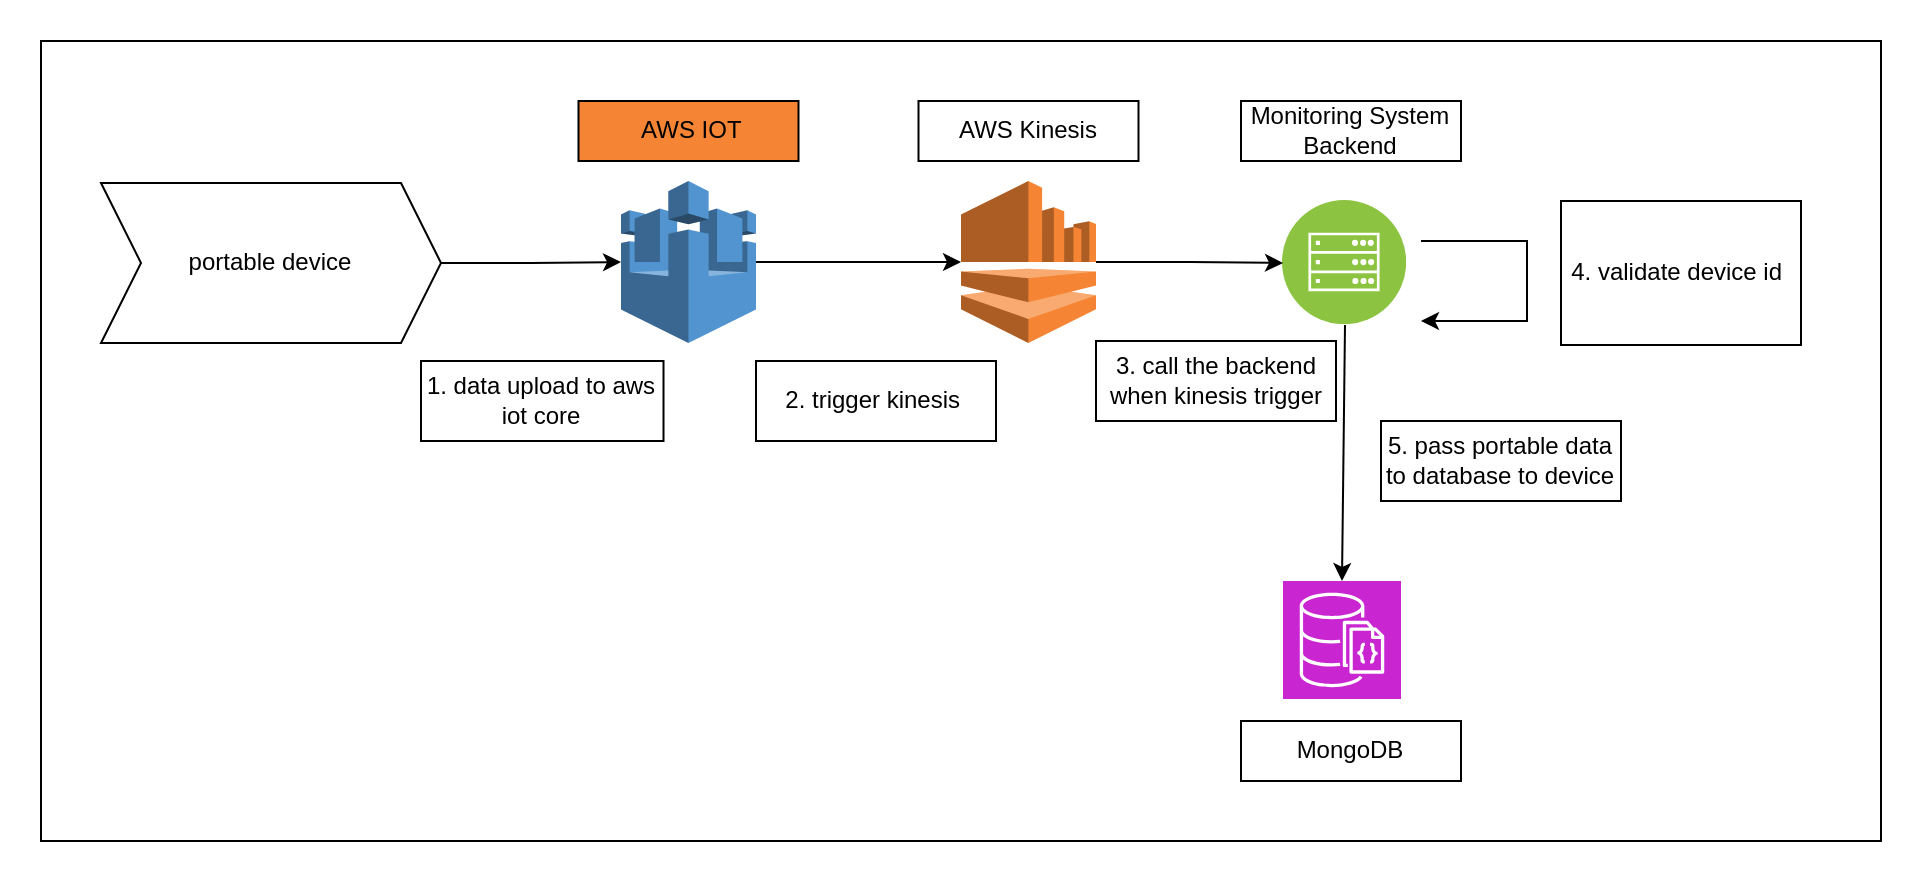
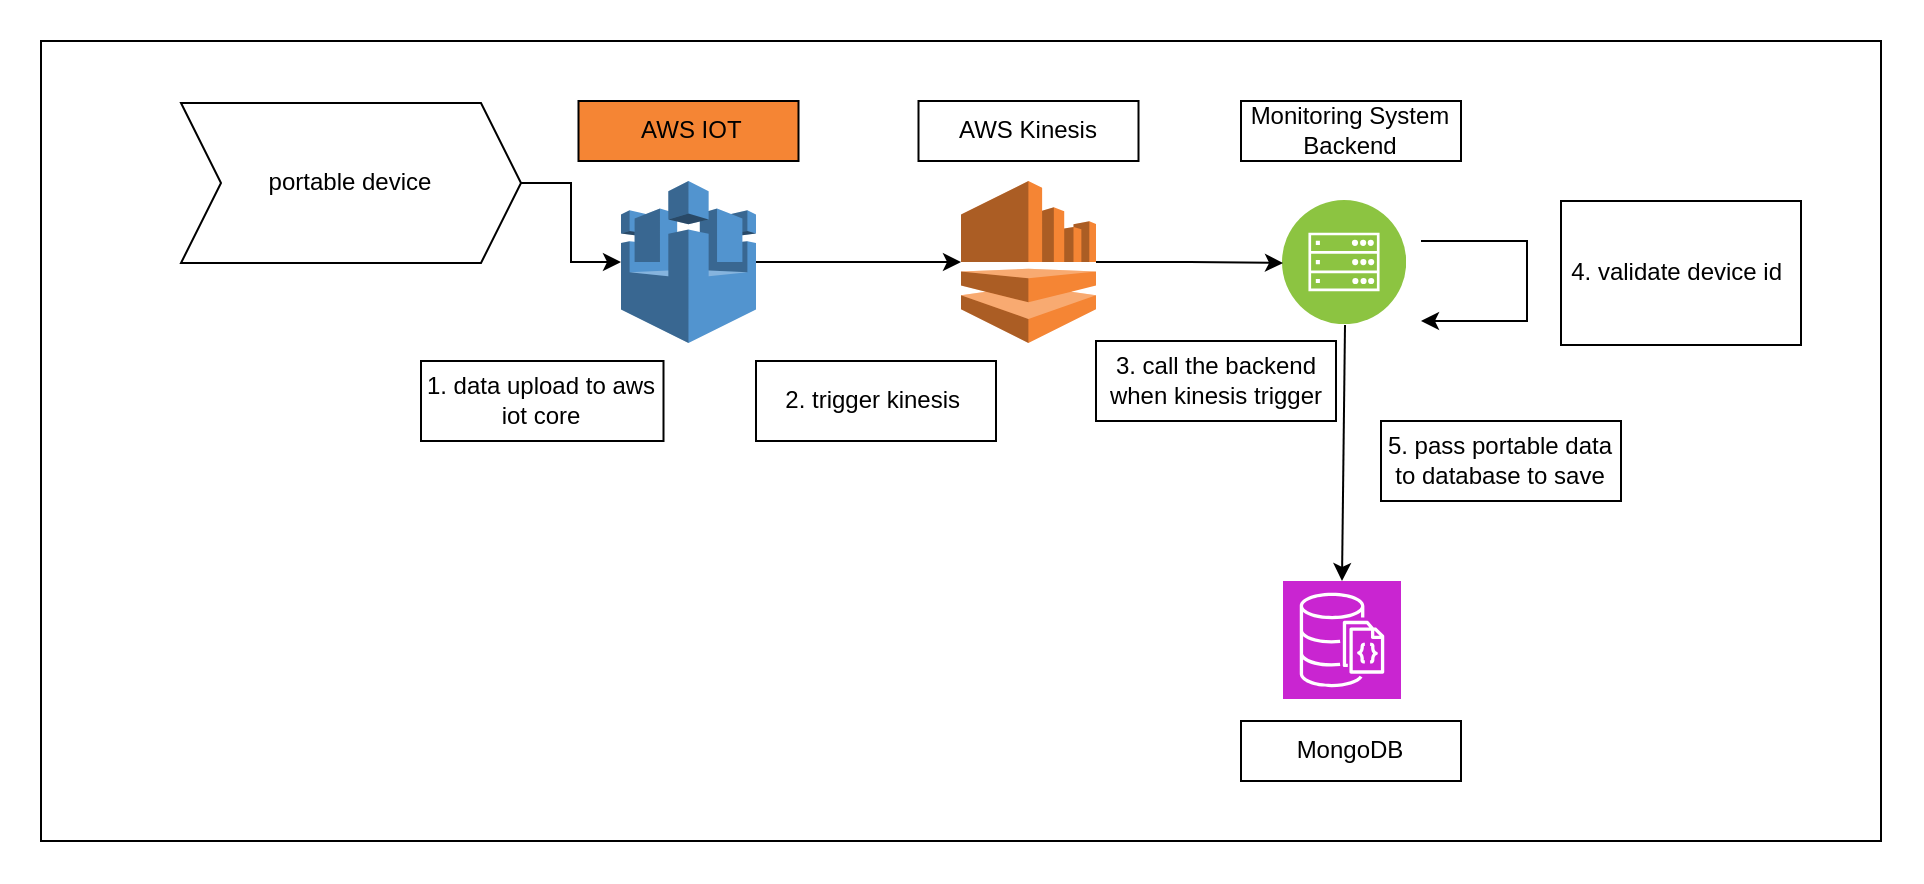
node "portable device": moved (271, 263) -> (351, 183)
node "5. pass portable data to database to device": label "5. pass portable data to database to device" -> "5. pass portable data to database to save"
